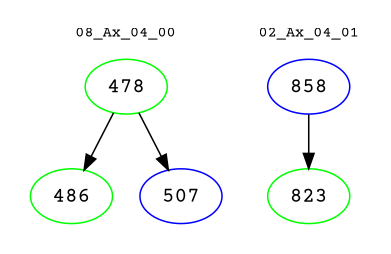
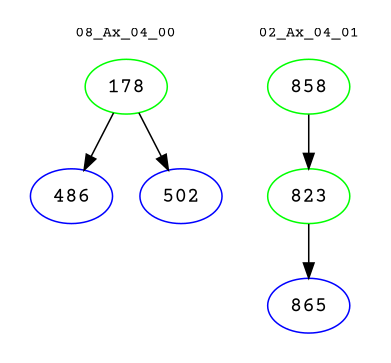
node "478": label "478" -> "178"
node "858": color blue -> green
node "486": color green -> blue
node "507": label "507" -> "502"
node "865": added
